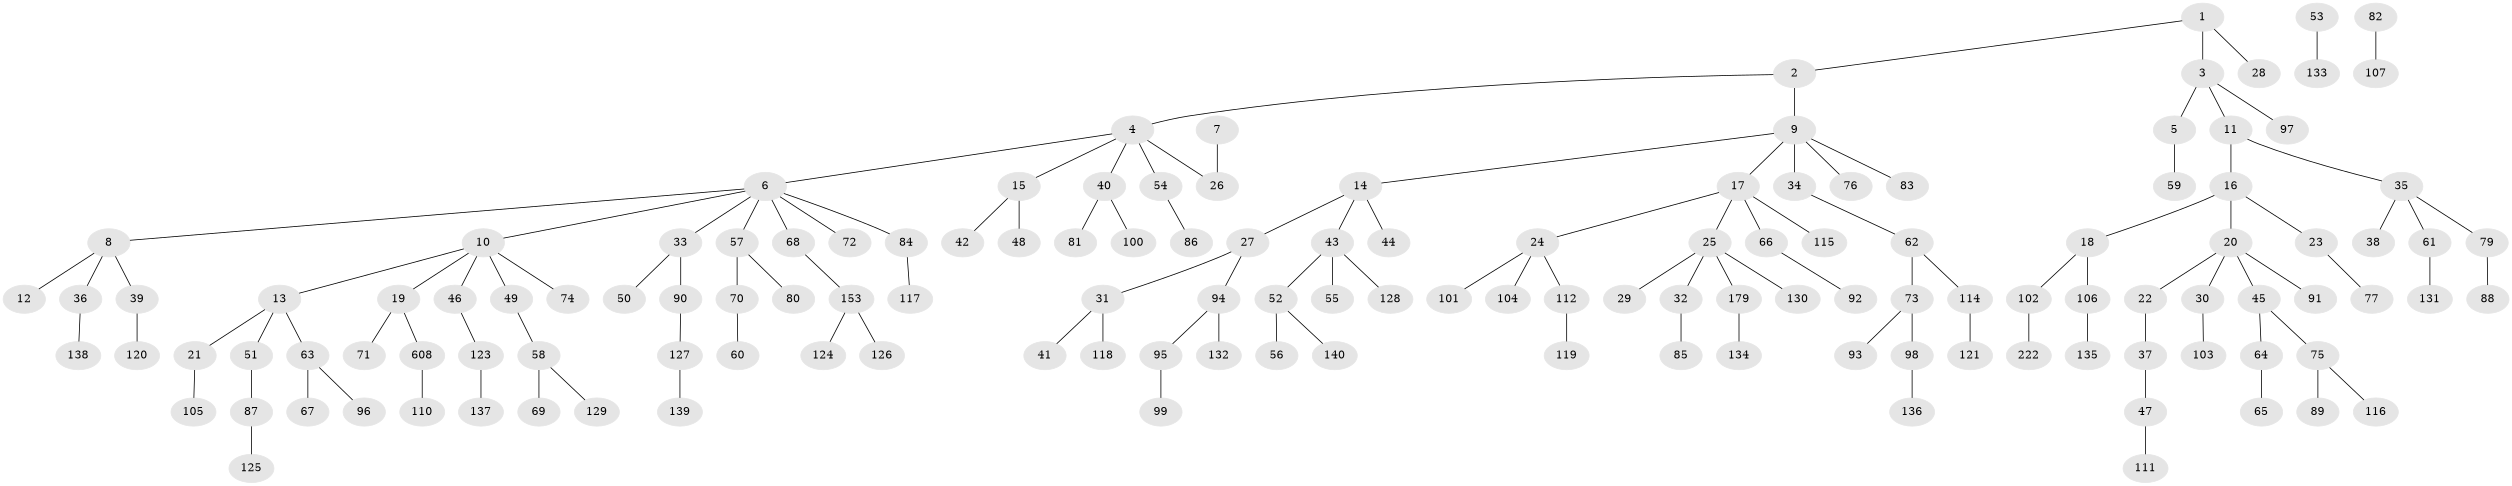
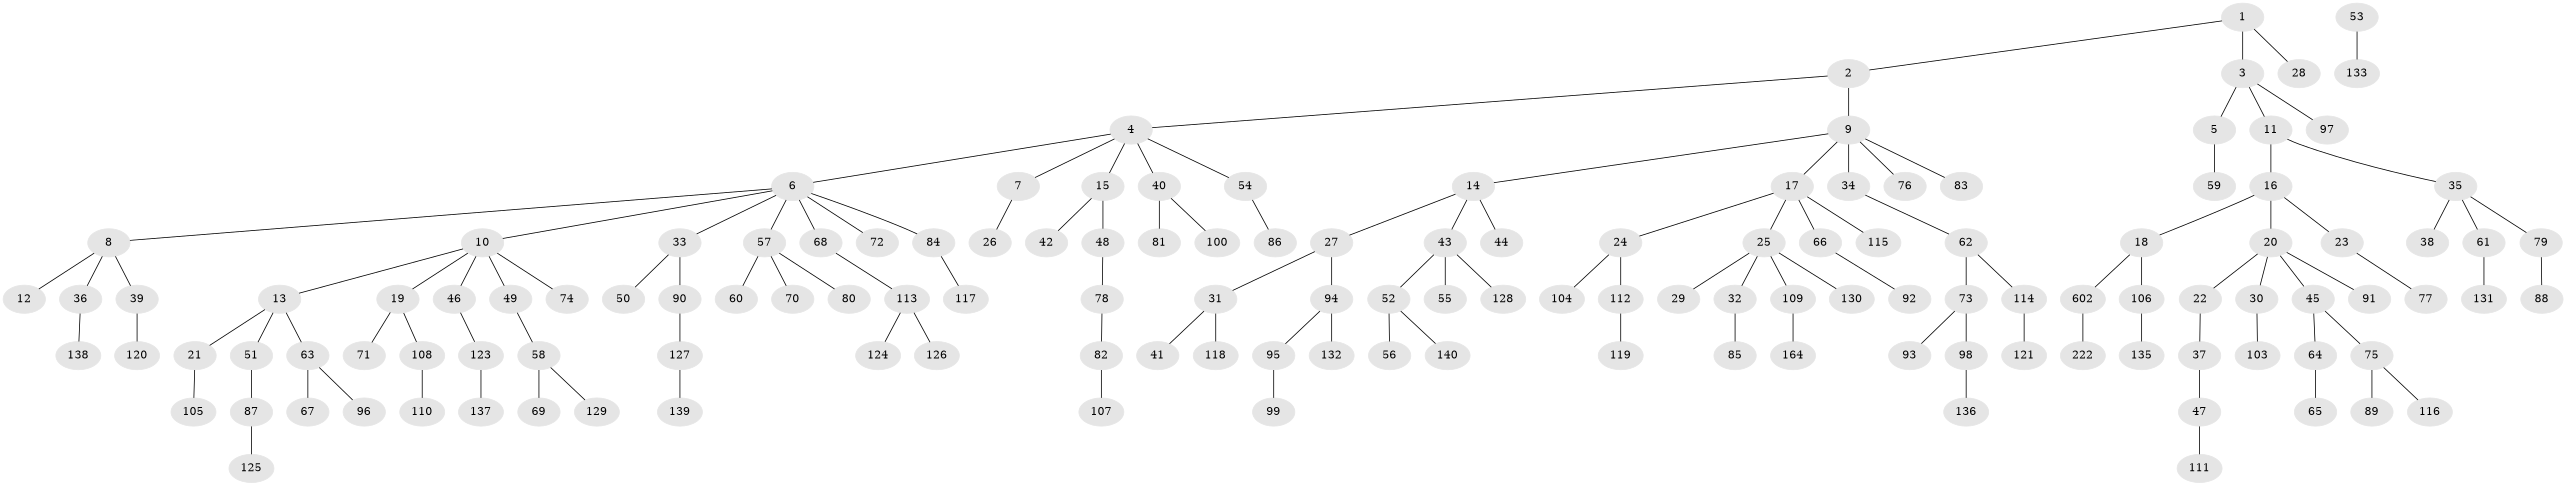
edge "4" -- "26": now "4" -- "7"
node "153": label "153" -> "113"
node "78": added
node "101": removed
node "179": label "179" -> "109"
node "102": label "102" -> "602"
edge "70" -- "60": now "57" -- "60"
node "608": label "608" -> "108"
node "134": label "134" -> "164"
